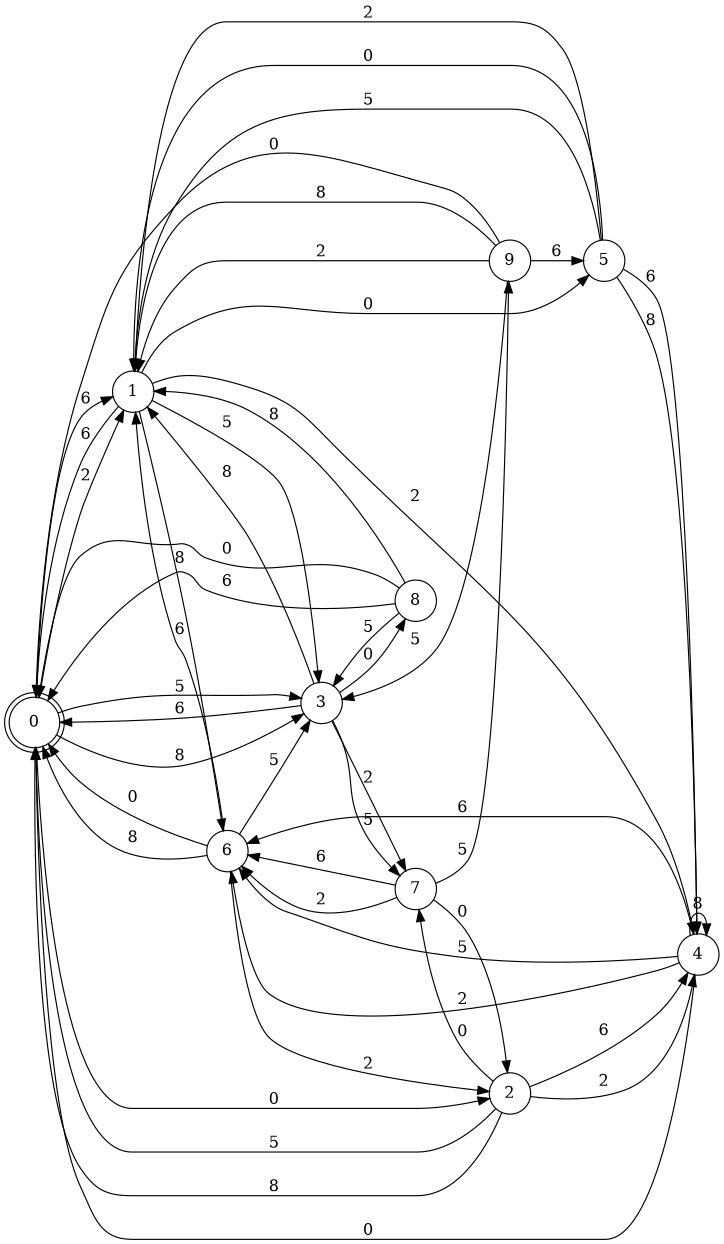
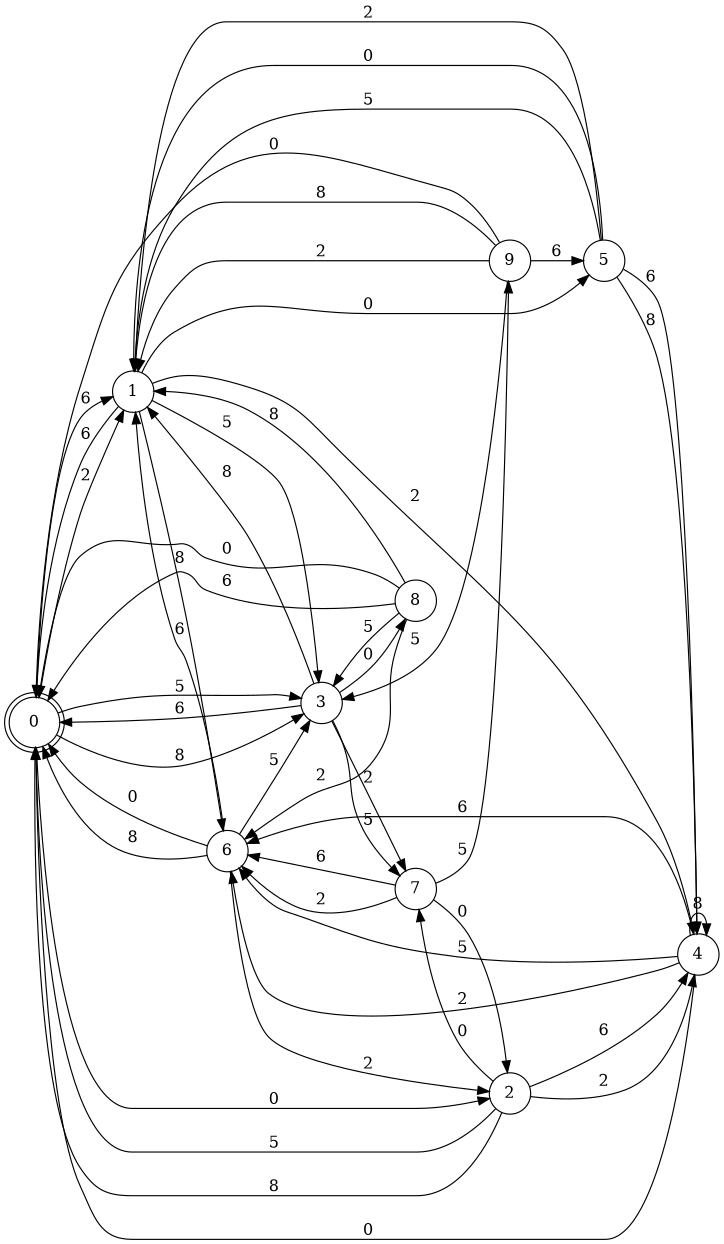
edge "8" -> "6": added, label "2"
